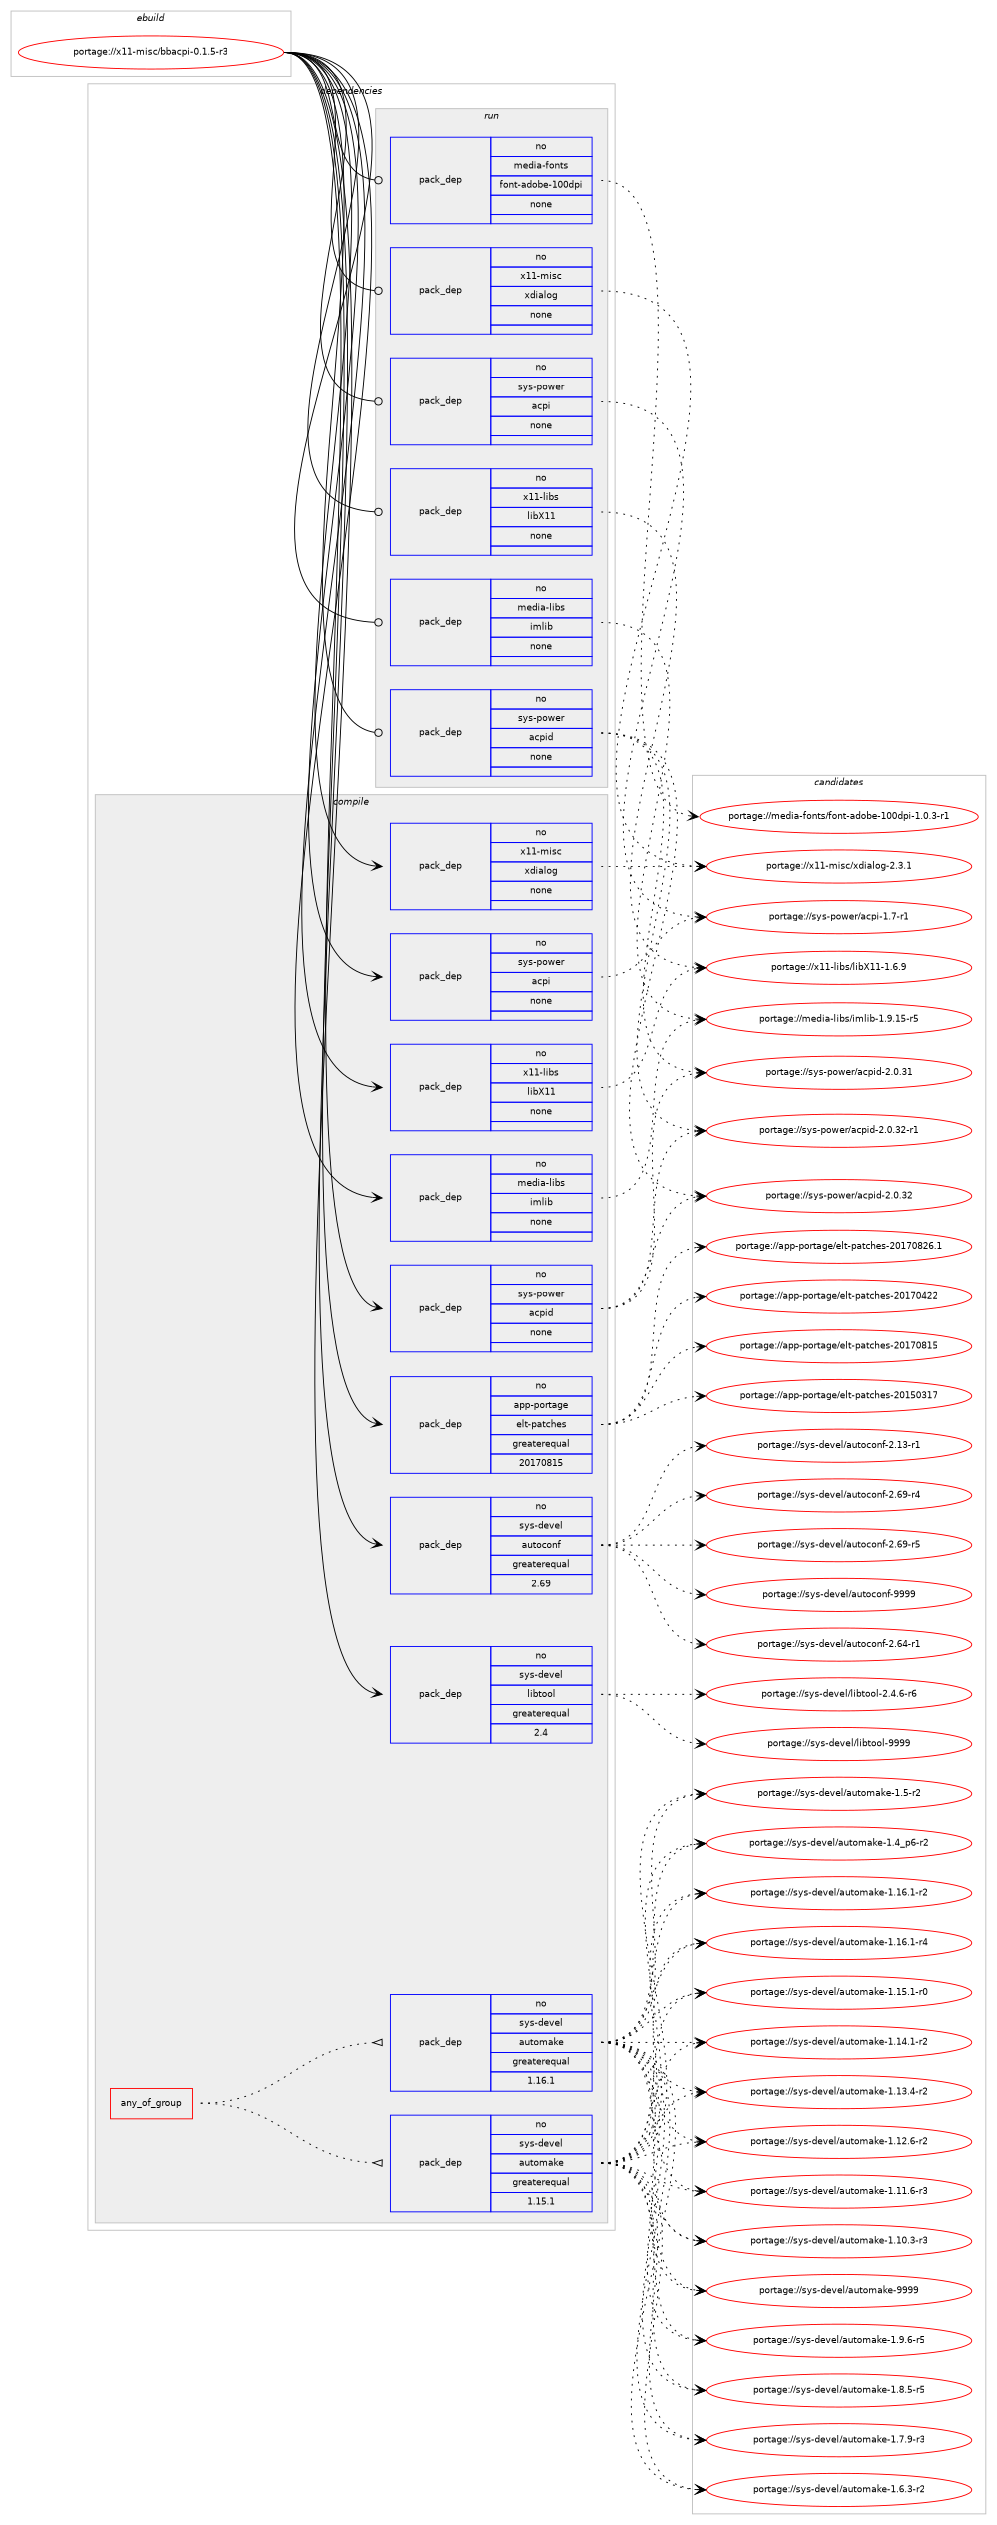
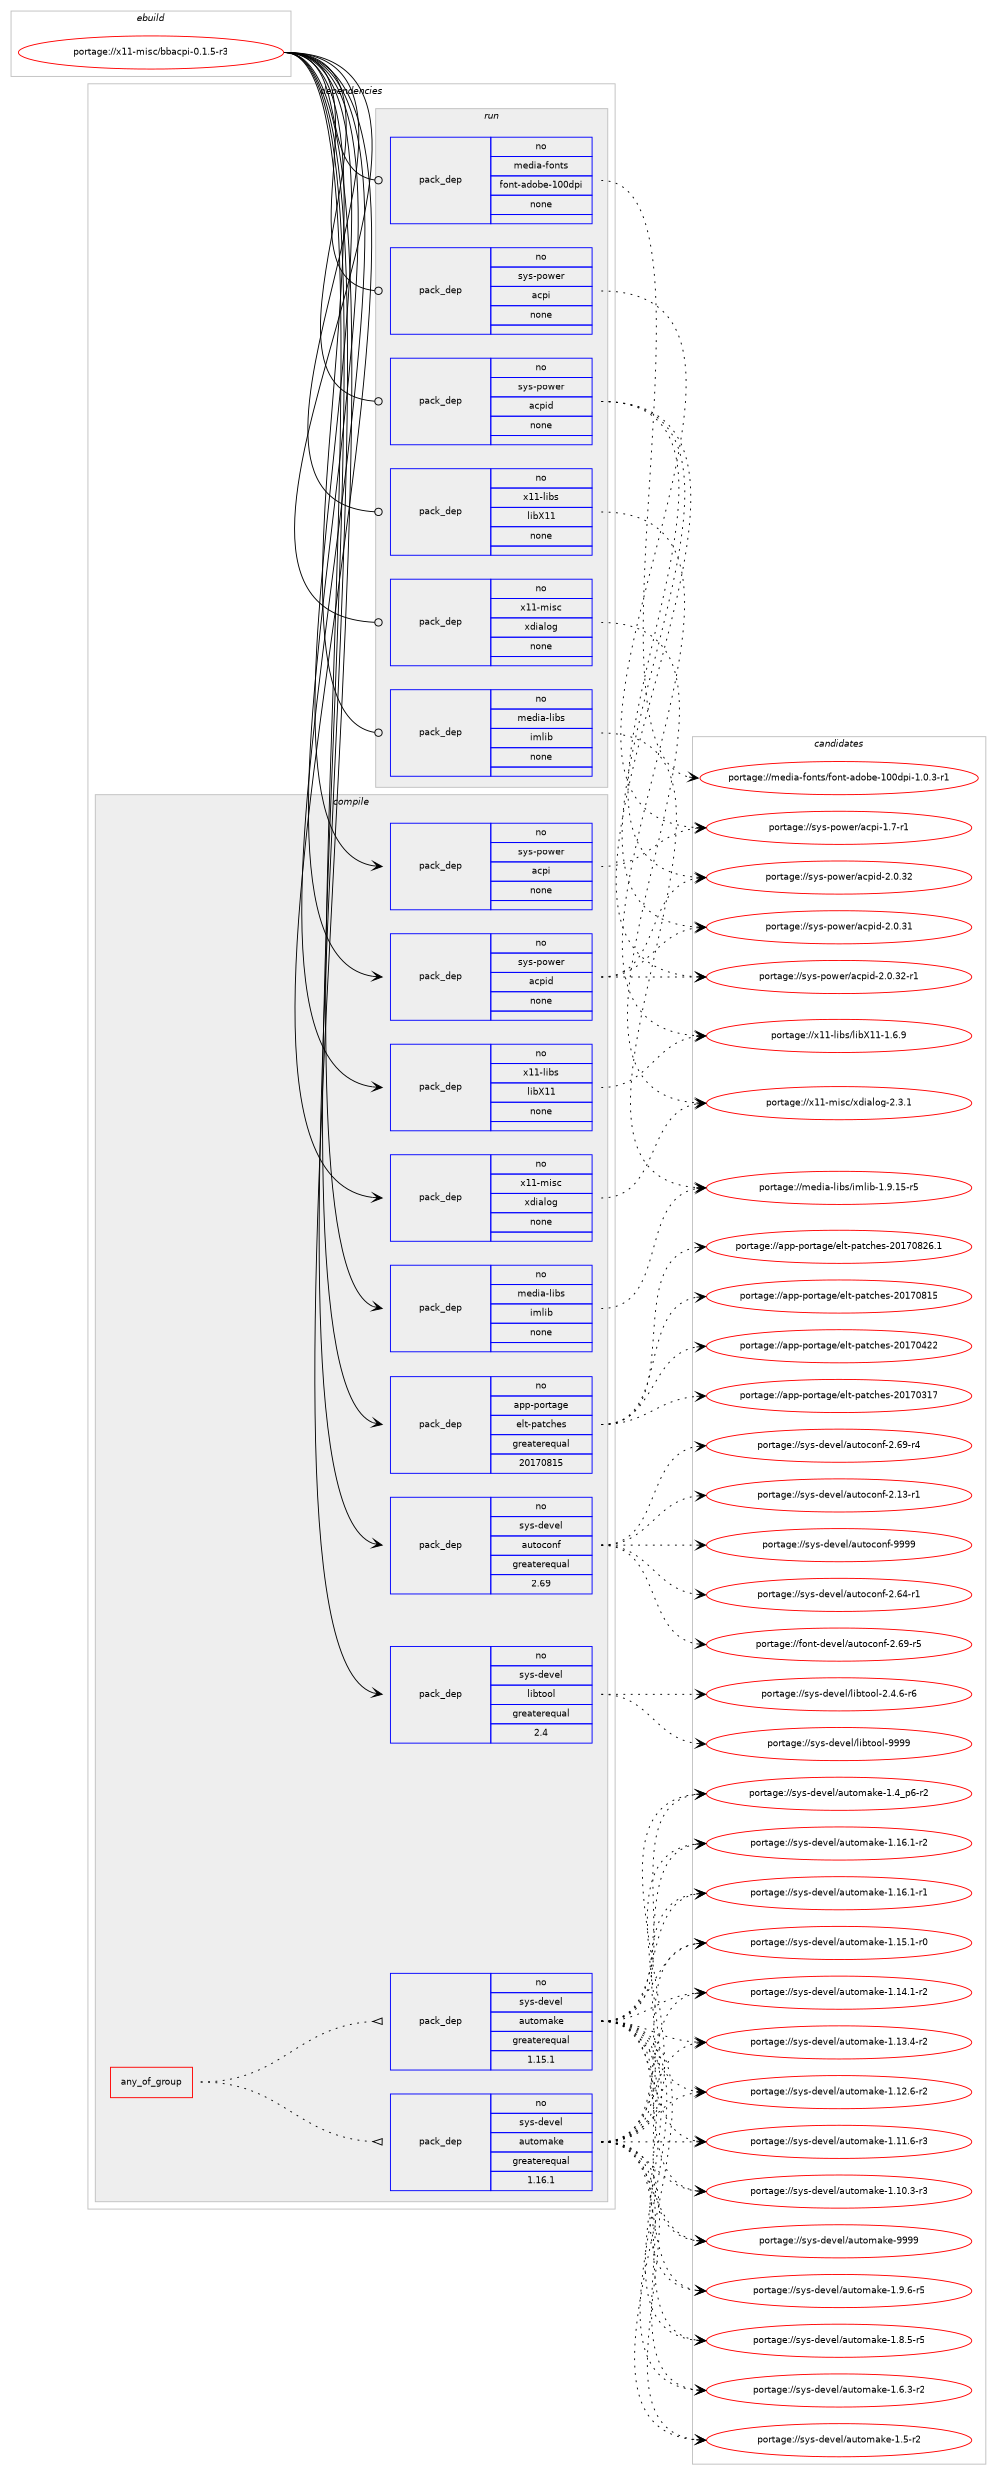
node "portage://app-portage/elt-patches-20150317": label "portage://app-portage/elt-patches-20150317" -> "portage://app-portage/elt-patches-20170317"
node "portage://sys-devel/autoconf-2.69-r5": label "portage://sys-devel/autoconf-2.69-r5" -> "portage://font-devel/autoconf-2.69-r5"
node "portage://sys-devel/automake-1.16.1-r4": label "portage://sys-devel/automake-1.16.1-r4" -> "portage://sys-devel/automake-1.16.1-r1"
node "portage://sys-devel/automake-1.7.9-r3": removed
